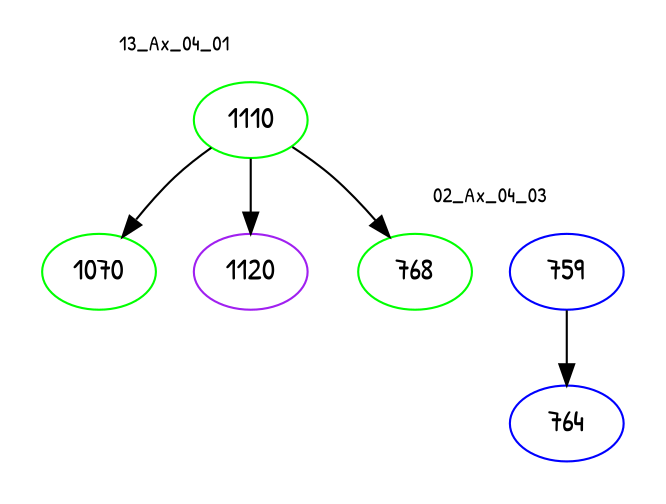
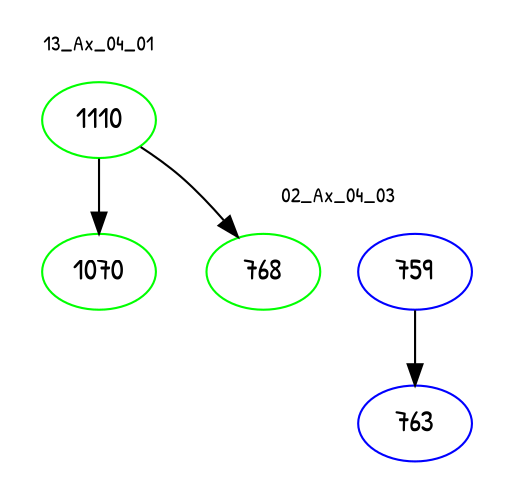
node "1120": removed
node "764": label "764" -> "763"
